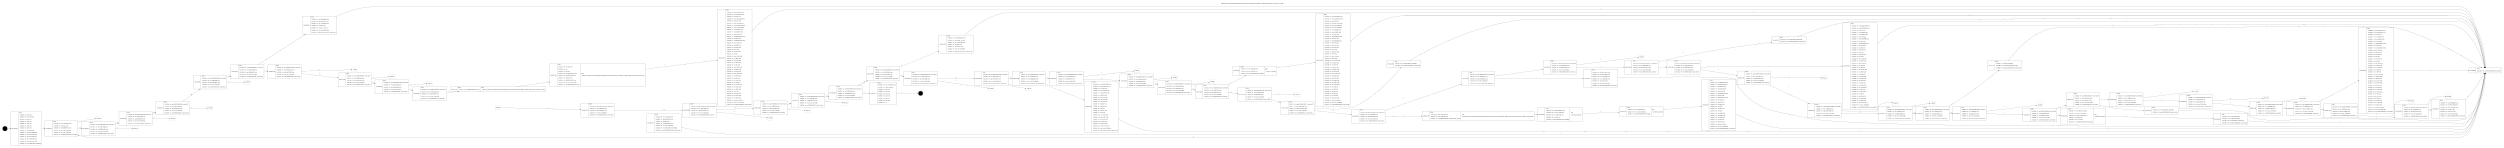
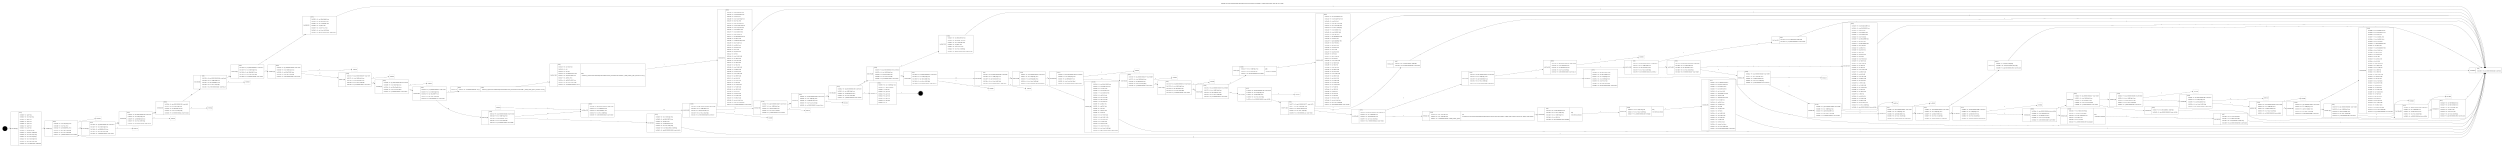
node "0x4015ce [28]": added
